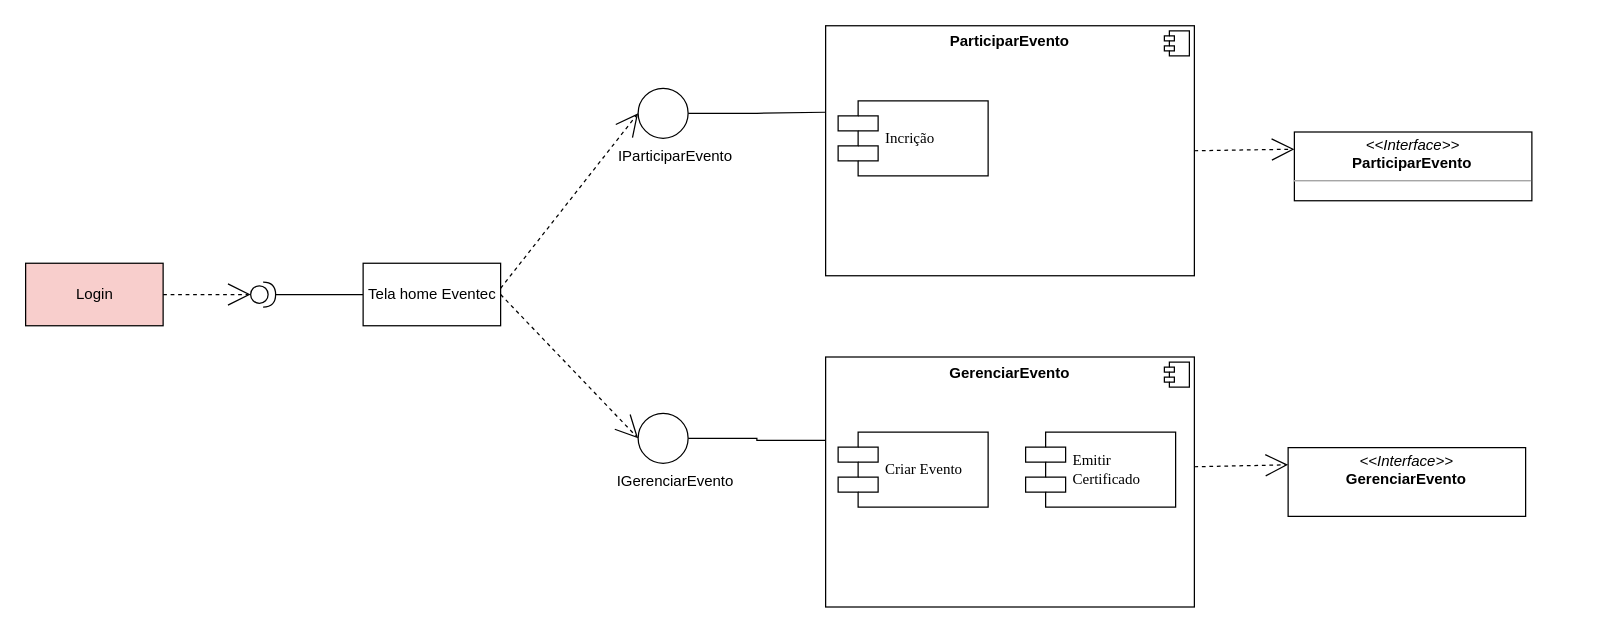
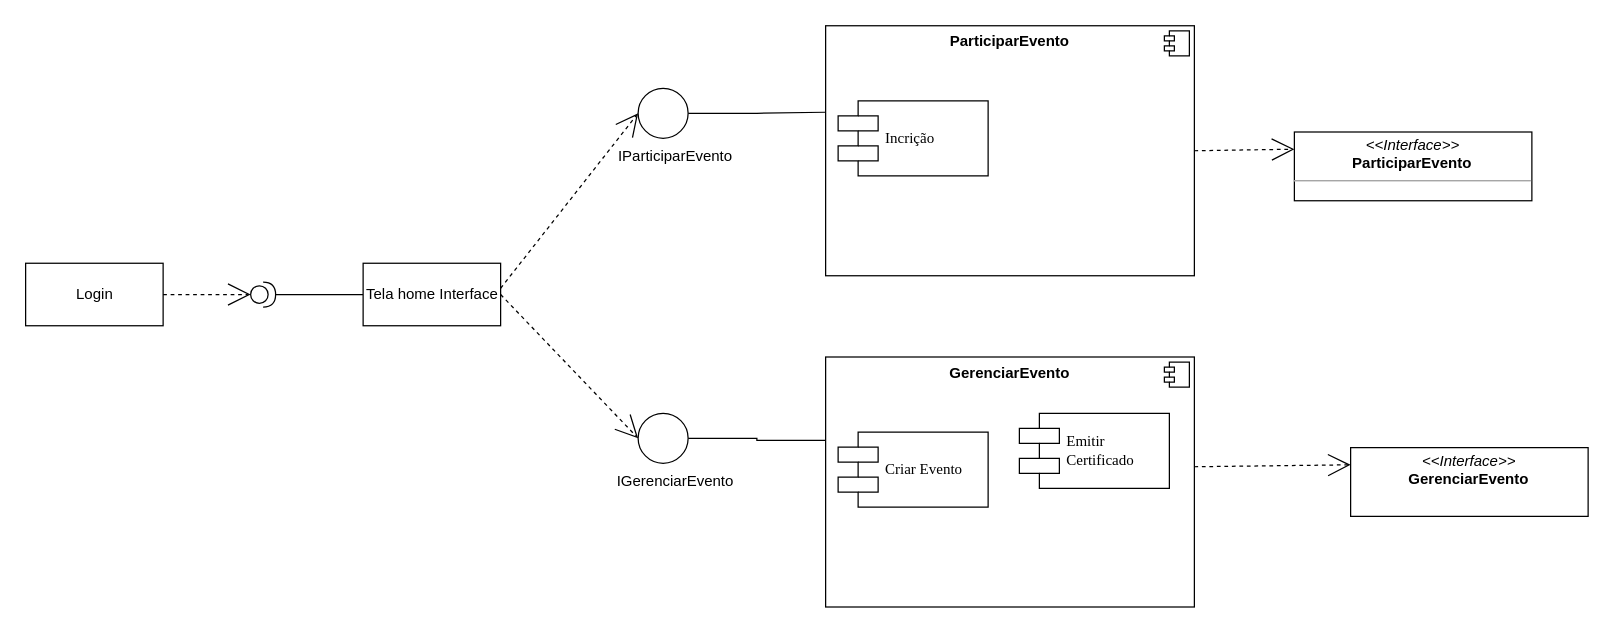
node "Login": fillcolor #f8cecc -> #ffffff
node "Tela home Eventec": label "Tela home Eventec" -> "Tela home Interface"
node "Emitir Certificado": moved (1101, 469) -> (1094, 451)
node "<<Interface>> GerenciarEvento": moved (1407, 482) -> (1469, 482)
